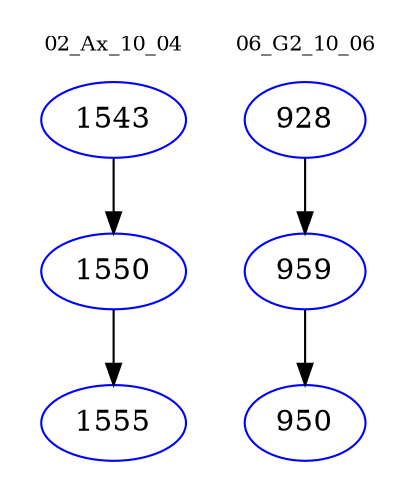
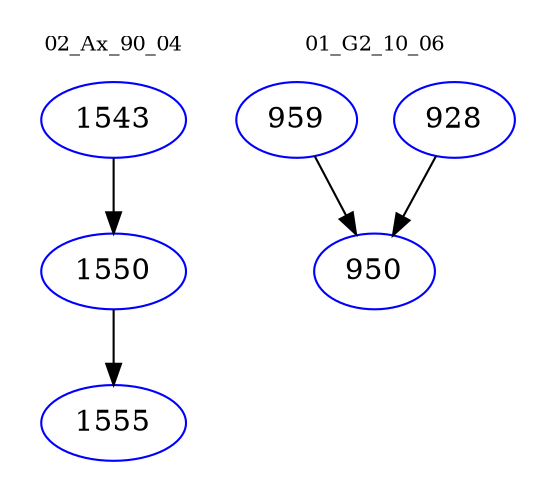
cluster "02_Ax_10_04": label "02_Ax_10_04" -> "02_Ax_90_04"
cluster "06_G2_10_06": label "06_G2_10_06" -> "01_G2_10_06"
edge "928" -> "959": now "928" -> "950"
